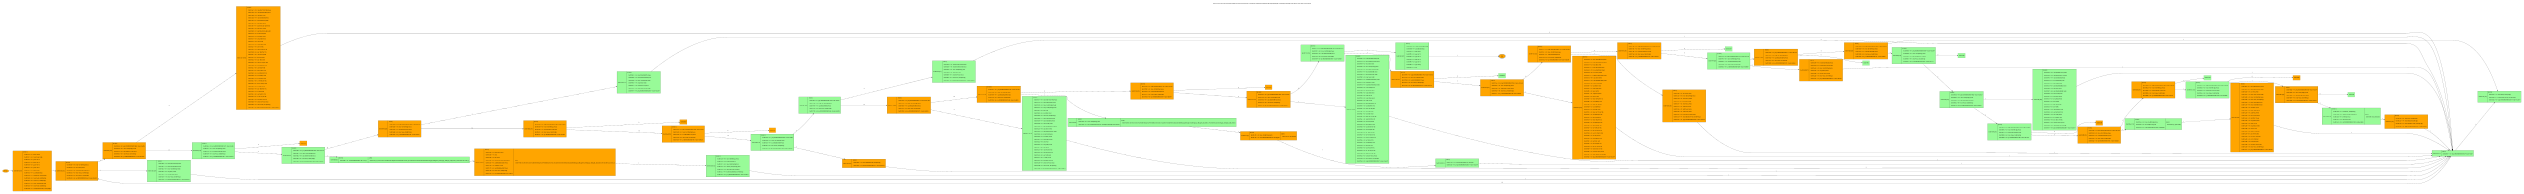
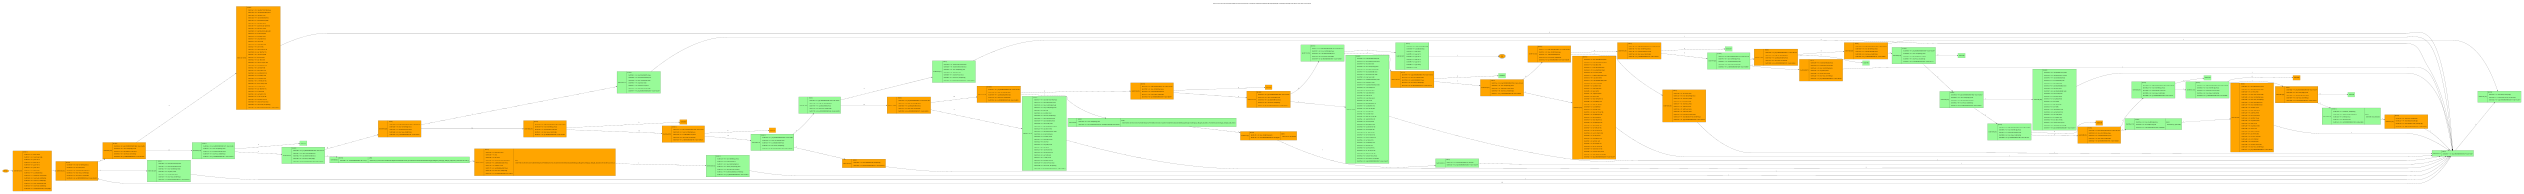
node "0x4018a8 [25]": fillcolor orange -> palegreen
node "0x401d17": fillcolor orange -> palegreen
